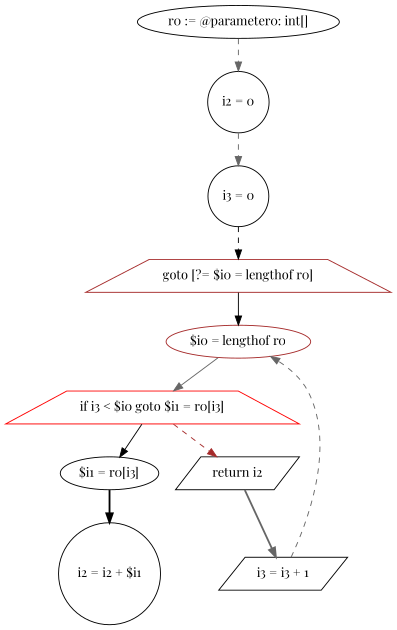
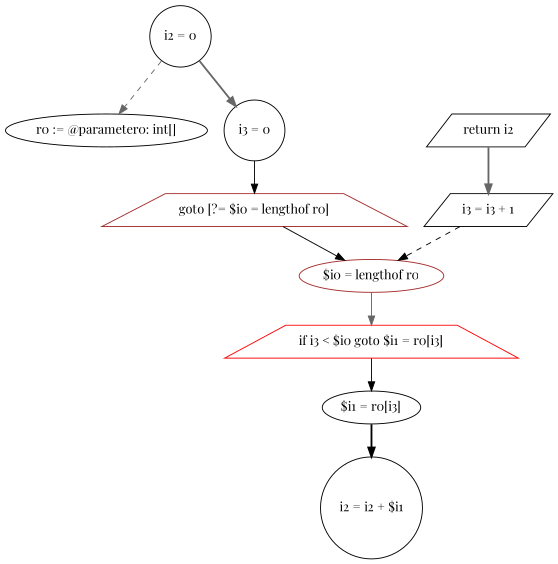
edge "r0 := @parameter0: int[]" -> "i2 = 0": reversed
edge "i2 = 0" -> "i3 = 0": style dashed -> bold
edge "i3 = 0" -> "goto [?= $i0 = lengthof r0]": style dashed -> solid
edge "if i3 < $i0 goto $i1 = r0[i3]" -> "return i2": removed
edge "i3 = i3 + 1" -> "$i0 = lengthof r0": color gray40 -> black
